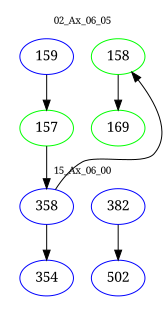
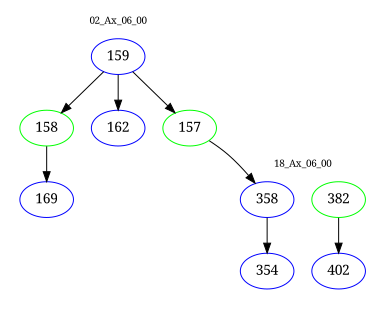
cluster "02_Ax_06_05": label "02_Ax_06_05" -> "02_Ax_06_00"
node "169": color green -> blue
node "162": added
edge "358" -> "158": now "159" -> "158"
cluster "15_Ax_06_00": label "15_Ax_06_00" -> "18_Ax_06_00"
node "382": color blue -> green
node "502": label "502" -> "402"
